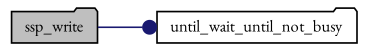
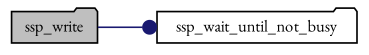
node "until_wait_until_not_busy": label "until_wait_until_not_busy" -> "ssp_wait_until_not_busy"
